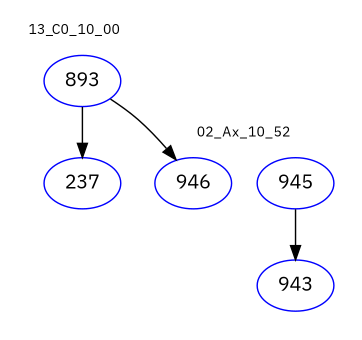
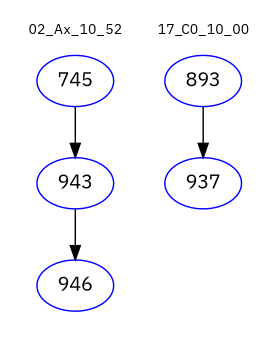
cluster "13_C0_10_00": label "13_C0_10_00" -> "17_C0_10_00"
edge "893" -> "946": now "943" -> "946"
node "237": label "237" -> "937"
node "945": label "945" -> "745"
